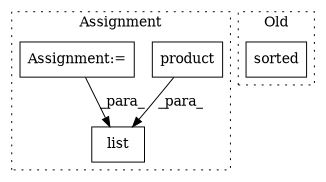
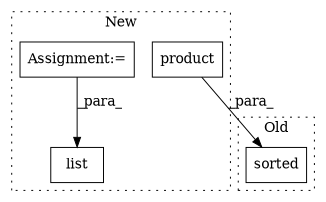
cluster "Assignment": label "Assignment" -> "New"
edge "product" -> "list": now "product" -> "sorted"
